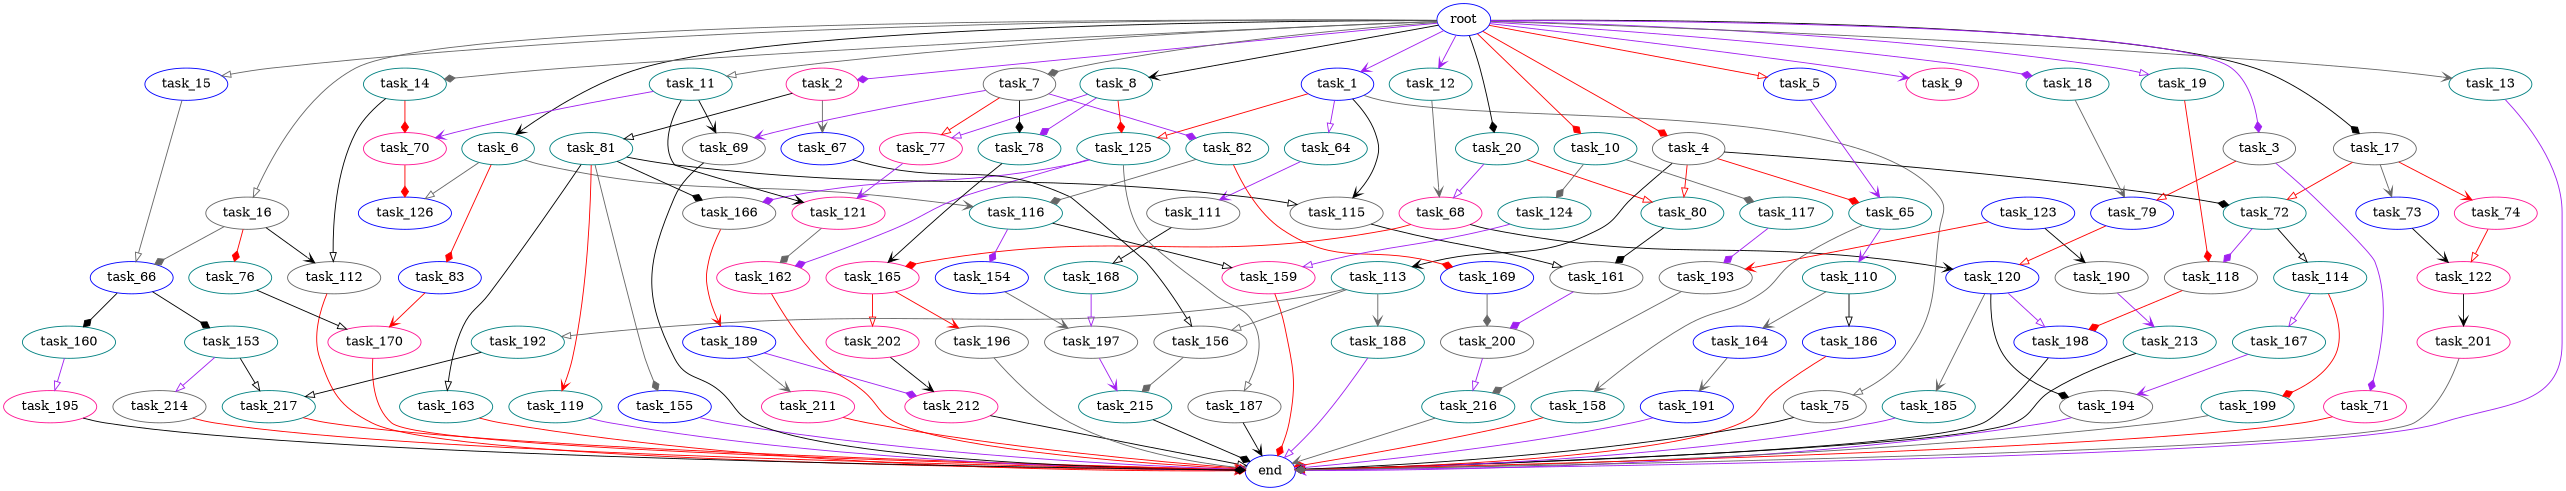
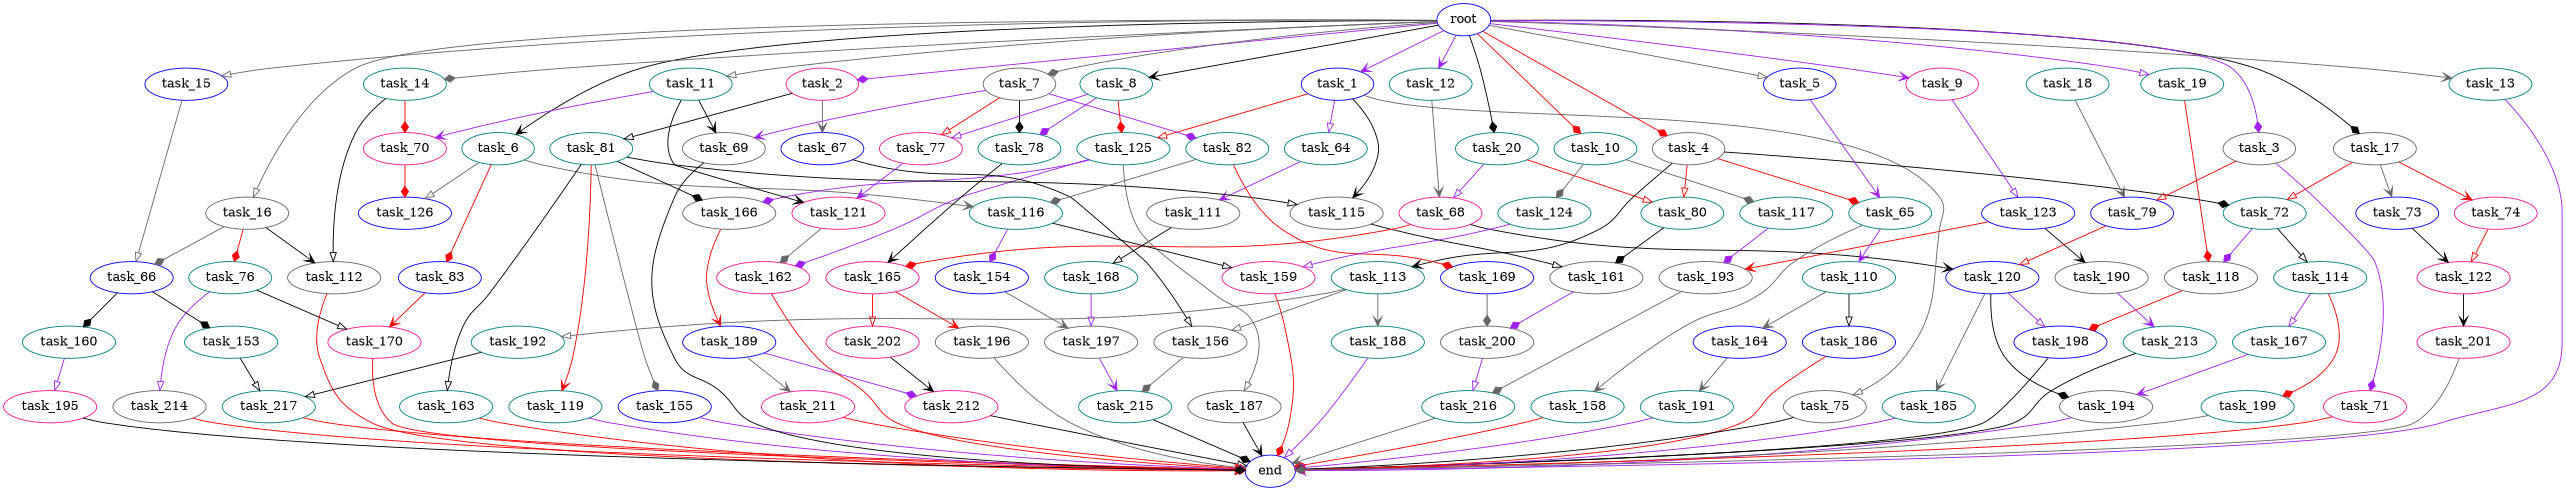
edge "root" -> "task_18": removed
edge "root" -> "task_5": color red -> gray40
edge "task_9" -> "task_123": added
edge "task_153" -> "task_214": now "task_76" -> "task_214"
node "task_191": color blue -> teal
